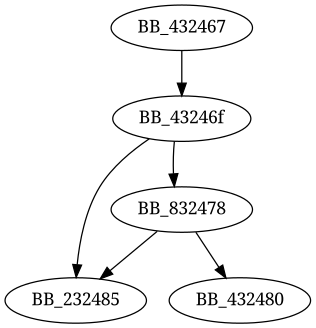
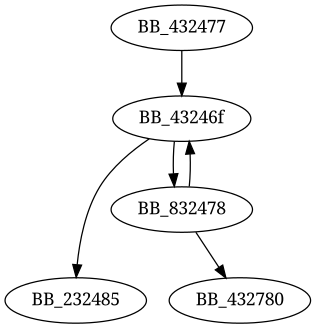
node "BB_432467": label "BB_432467" -> "BB_432477"
edge "BB_832478" -> "BB_232485": now "BB_832478" -> "BB_43246f"
node "BB_432480": label "BB_432480" -> "BB_432780"
